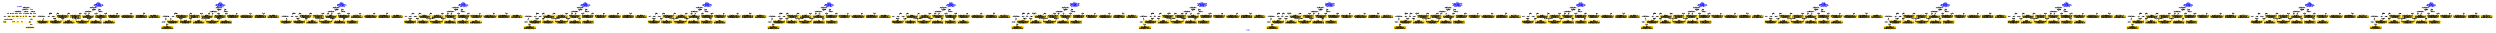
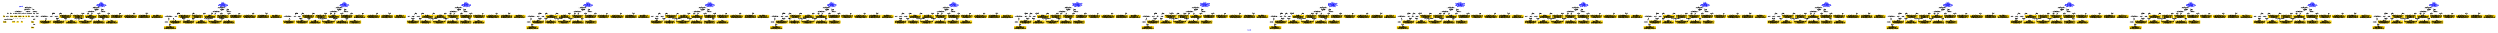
node "dates": added
node "image_url": fillcolor gold -> lightgray
node "audio_biographicalInformation": label "audio_biographicalInformation" -> "audio_url"
